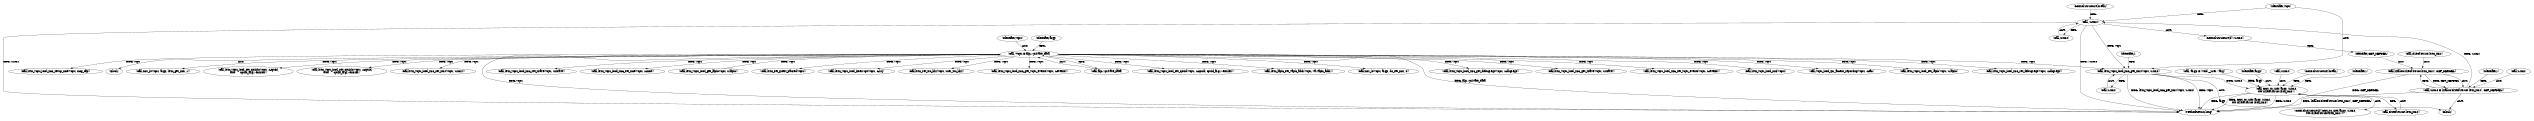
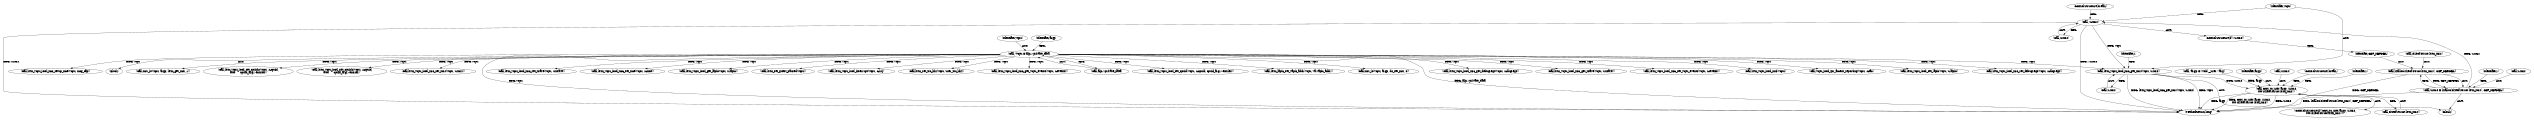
edge "(Call,kvm_vcpu_ioctl_get_lapic(vcpu, u.lapic))" -> "(Call,*vcpu = filp->private_data)": reversed
